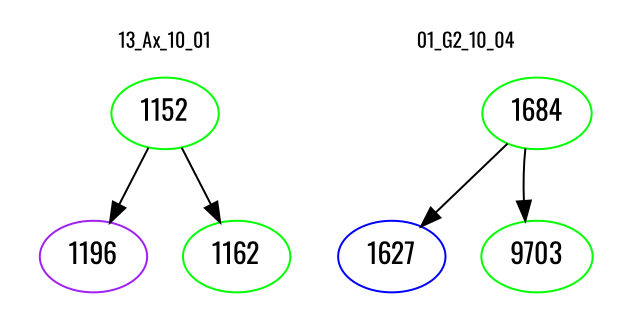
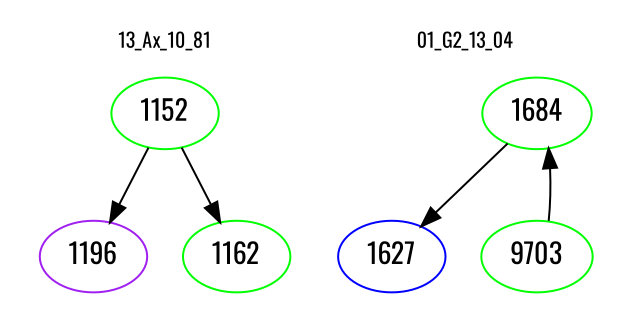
cluster "13_Ax_10_01": label "13_Ax_10_01" -> "13_Ax_10_81"
cluster "01_G2_10_04": label "01_G2_10_04" -> "01_G2_13_04"
edge "1684" -> "9703": reversed
